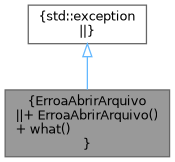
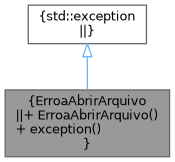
node "{ErroaAbrirArquivo ||+ ErroaAbrirArquivo() + what() }": label "{ErroaAbrirArquivo ||+ ErroaAbrirArquivo() + what() }" -> "{ErroaAbrirArquivo ||+ ErroaAbrirArquivo() + exception() }"
